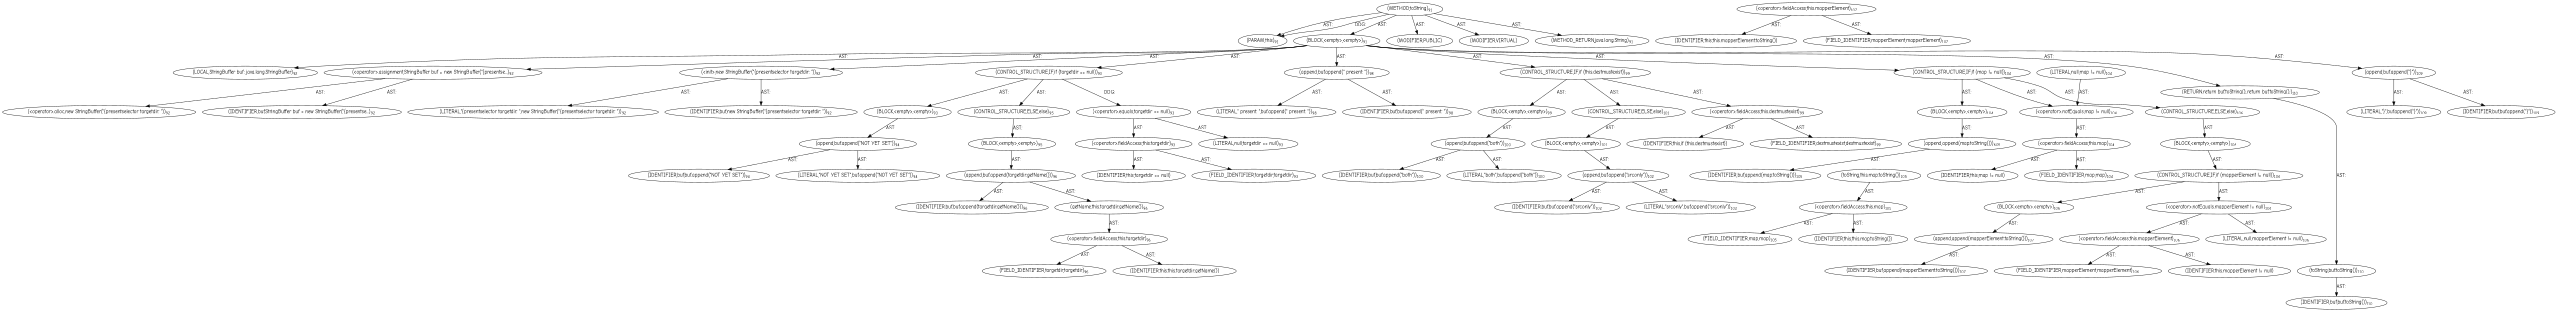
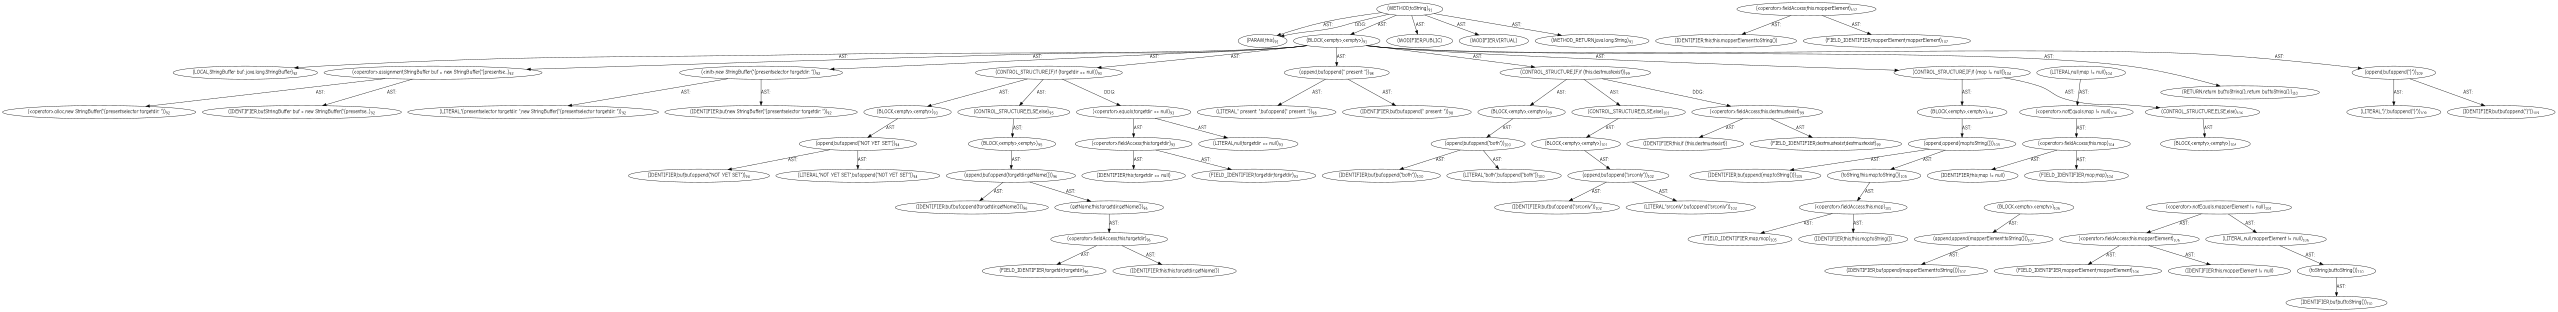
edge "(CONTROL_STRUCTURE,IF,if (this.destmustexist))" -> "(<operator>.fieldAccess,this.destmustexist)": label "AST: " -> "DDG: "
edge "(CONTROL_STRUCTURE,IF,if (map != null))" -> "(<operator>.notEquals,map != null)": removed, label "AST:"
node "(append,append(map.toString()))": text "605" -> "105"
edge "(RETURN,return buf.toString();,return buf.toString();)" -> "(toString,buf.toString())": now "(LITERAL,null,mapperElement != null)" -> "(toString,buf.toString())"
edge "(append,append(map.toString()))" -> "(toString,this.map.toString())": added, label "AST:"
node "(CONTROL_STRUCTURE,IF,if (mapperElement != null))": removed
